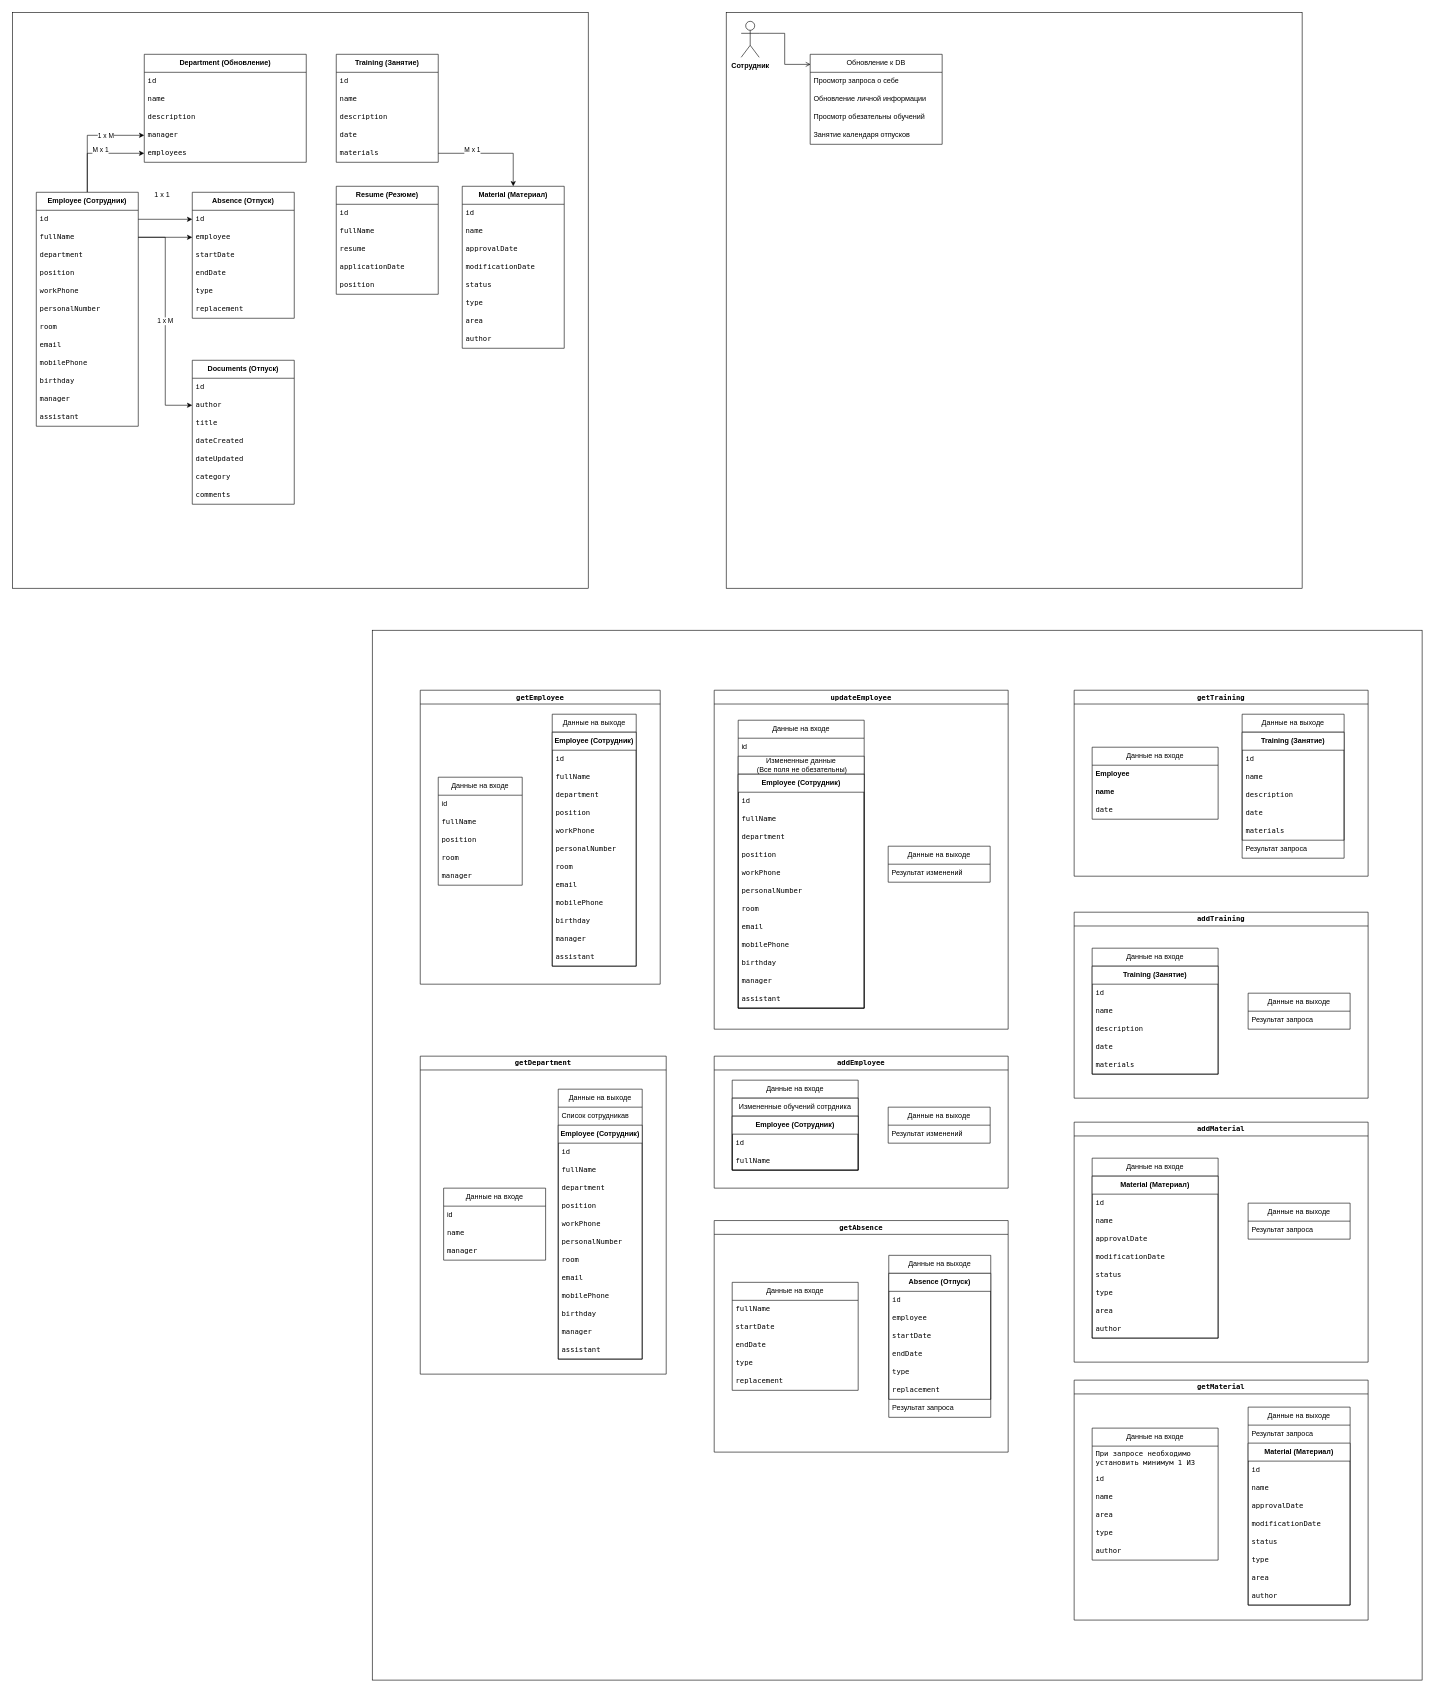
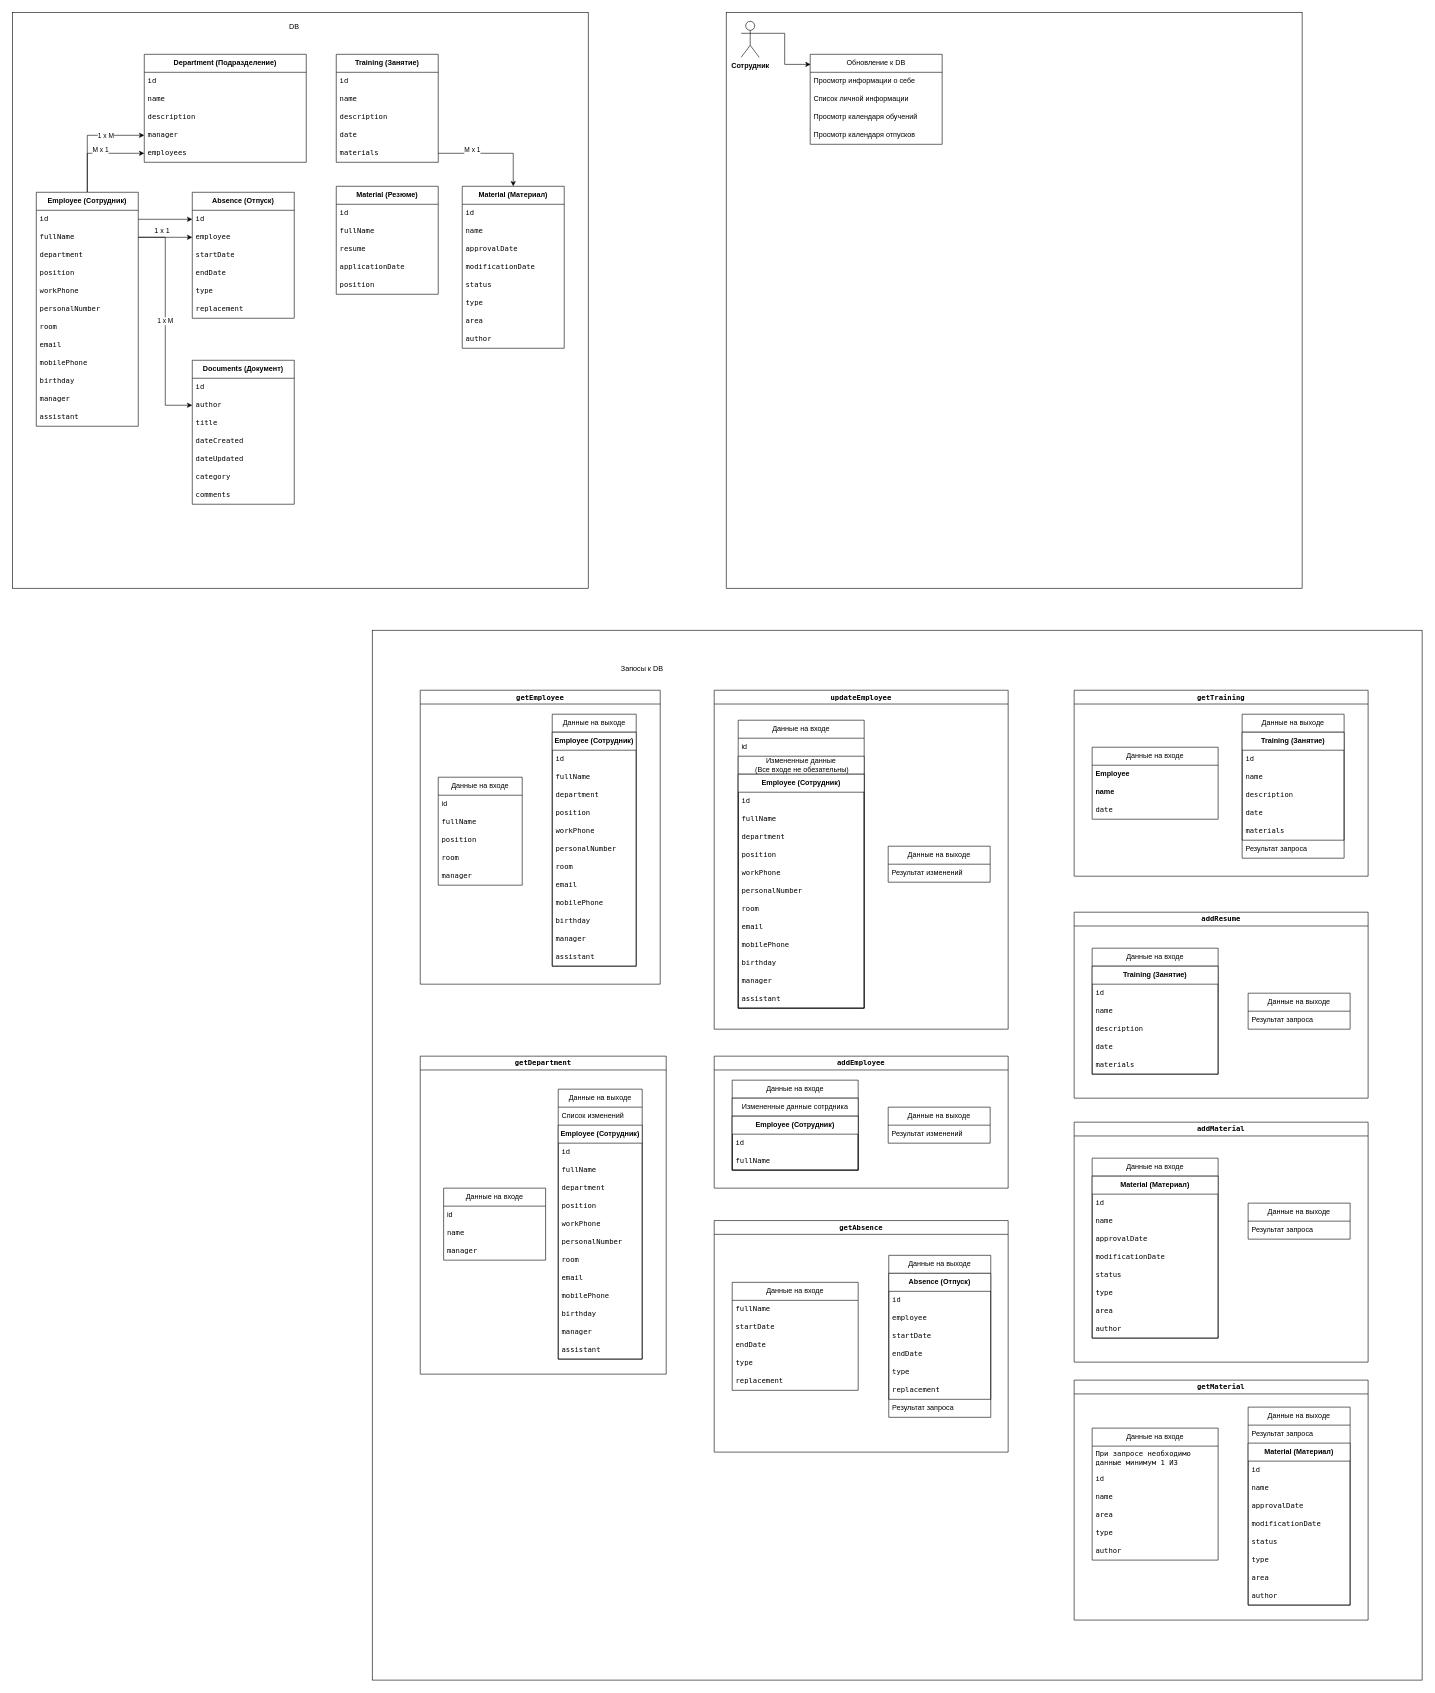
node "DB": added
node "Department (Обновление)": label "Department (Обновление)" -> "Department (Подразделение)"
edge "Сотрудник" -> "Обновление к DB": arrowhead open -> classic
node "Просмотр запроса о себе": label "Просмотр запроса о себе" -> "Просмотр информации о себе"
node "Обновление личной информации": label "Обновление личной информации" -> "Список личной информации"
node "Просмотр обезательны обучений": label "Просмотр обезательны обучений" -> "Просмотр календаря обучений"
node "Занятие календаря отпусков": label "Занятие календаря отпусков" -> "Просмотр календаря отпусков"
node "1 x 1": moved (162, 195) -> (162, 231)
node "Resume (Резюме)": label "Resume (Резюме)" -> "Material (Резюме)"
node "Documents (Отпуск)": label "Documents (Отпуск)" -> "Documents (Документ)"
node "Запосы к DB": added
node "Измененные данные (Все поля не обезательны)": label "Измененные данные (Все поля не обезательны)" -> "Измененные данные (Все входе не обезательны)"
node "addTraining": label "addTraining" -> "addResume"
node "Измененные обучений сотрдника": label "Измененные обучений сотрдника" -> "Измененные данные сотрдника"
node "Список сотрудникав": label "Список сотрудникав" -> "Список изменений"
node "При запросе необходимо установить минимум 1 ИЗ": label "При запросе необходимо установить минимум 1 ИЗ" -> "При запросе необходимо данные минимум 1 ИЗ"
